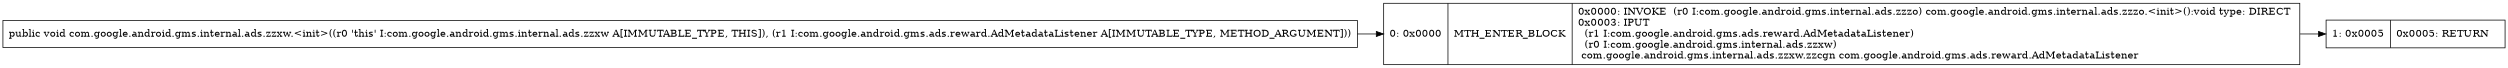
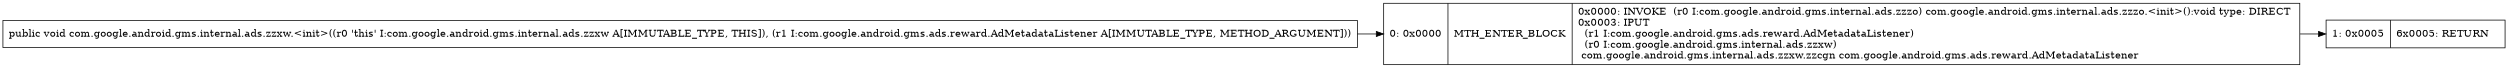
node "1: 0x0005": text "0x0005: RETURN" -> "6x0005: RETURN"
